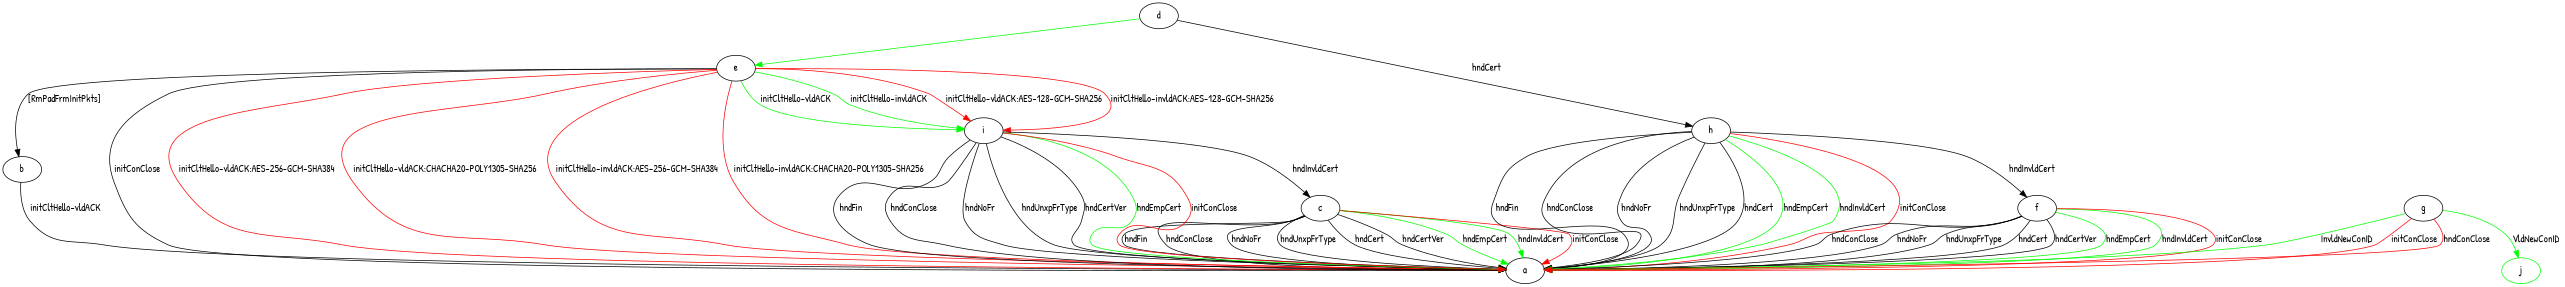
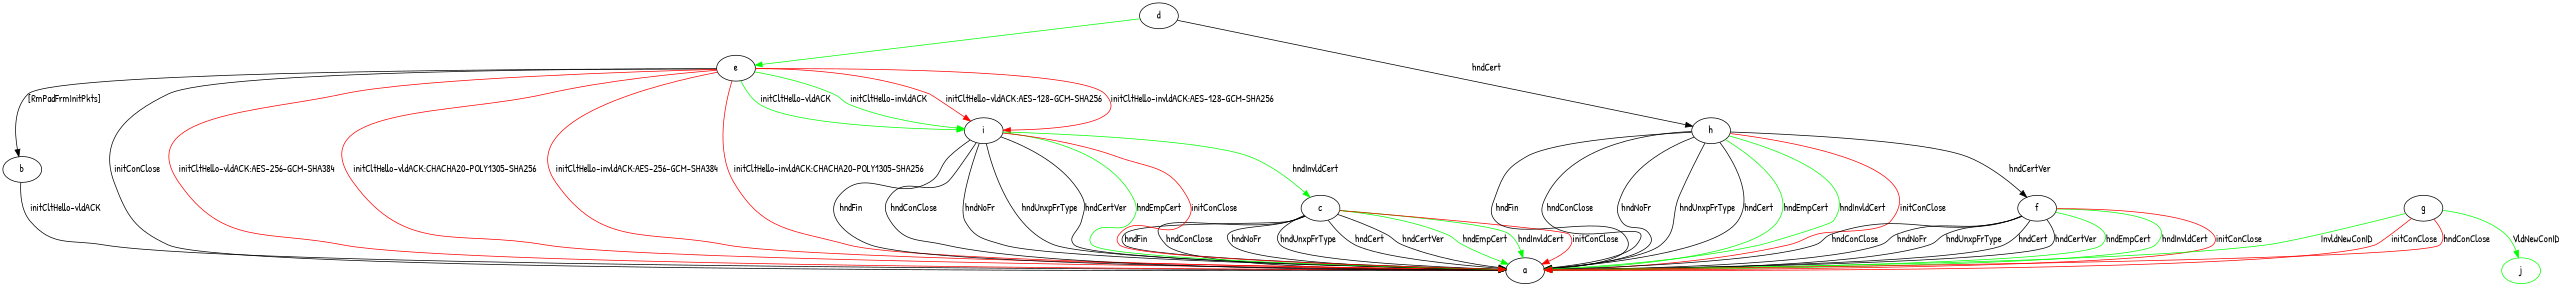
edge "i" -> "c": color black -> green
edge "h" -> "f": label "hndInvldCert " -> "hndCertVer "
